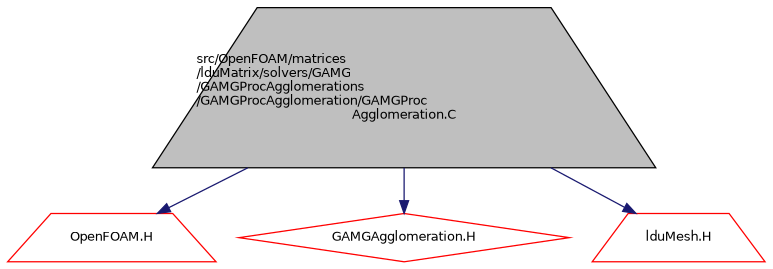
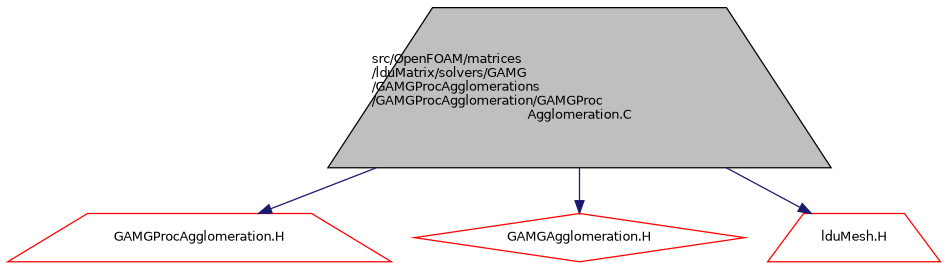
node "OpenFOAM.H": label "OpenFOAM.H" -> "GAMGProcAgglomeration.H"
